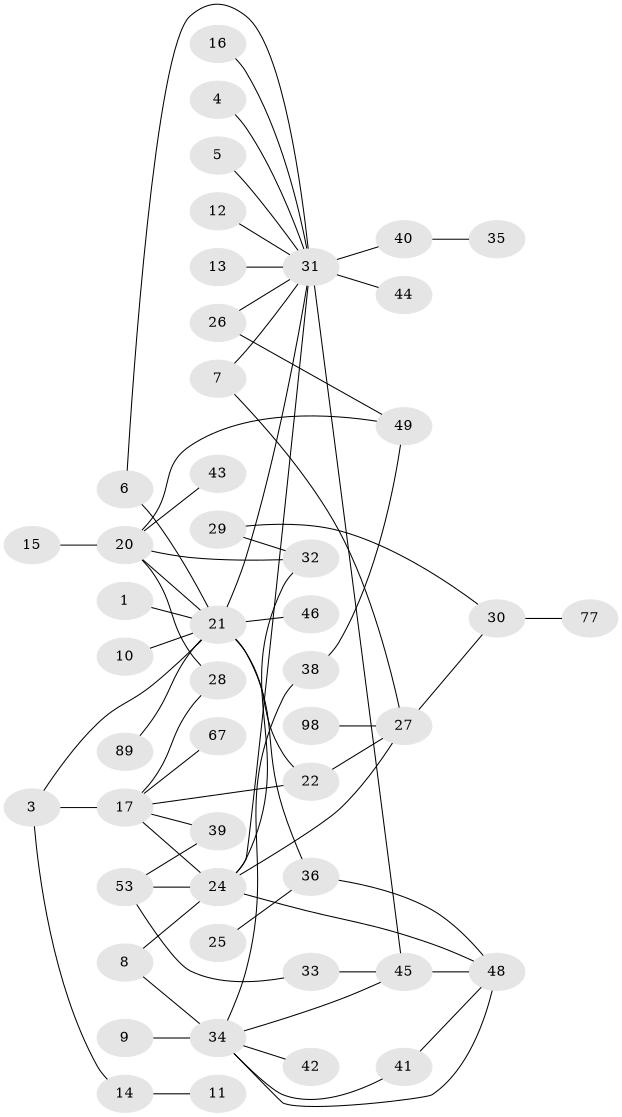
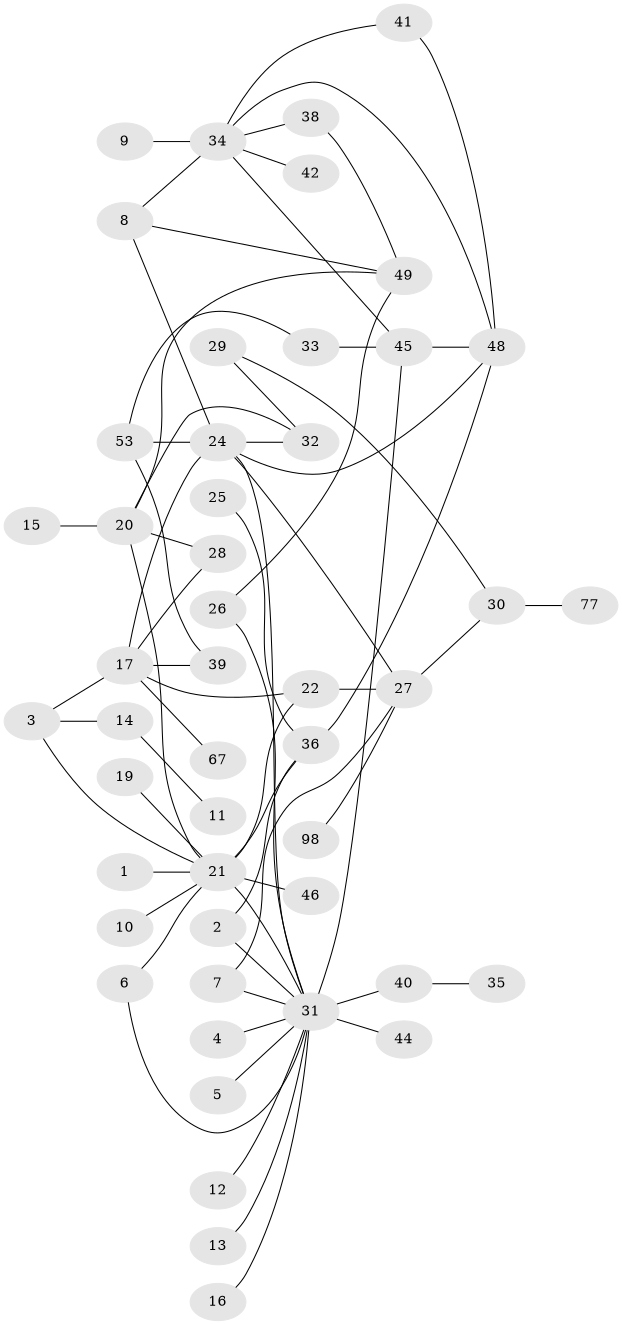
edge "8" -- "49": added
node "43": removed
node "89": label "89" -> "19"
node "2": added
